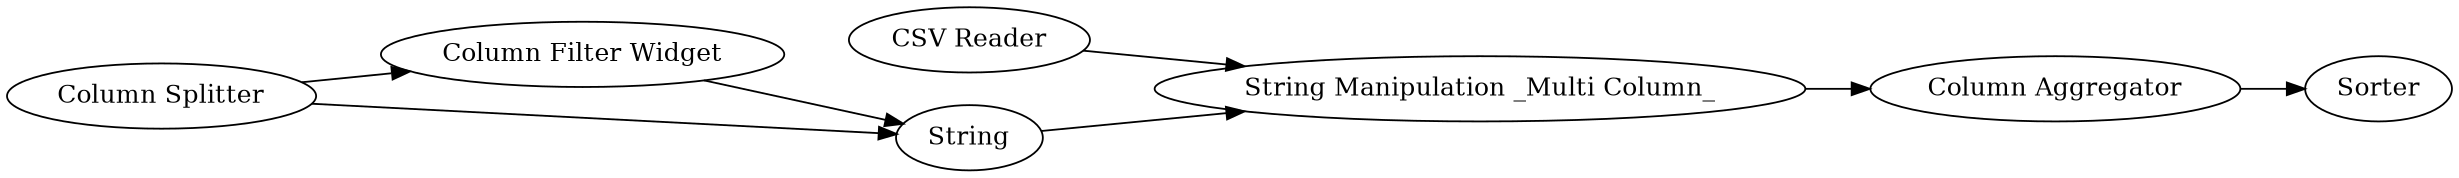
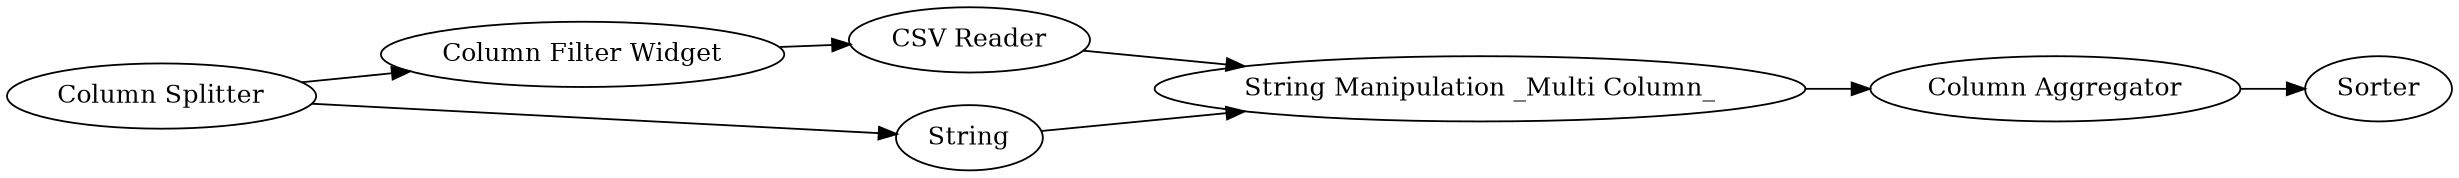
edge "Column Filter Widget" -> "String": now "Column Filter Widget" -> "CSV Reader"
